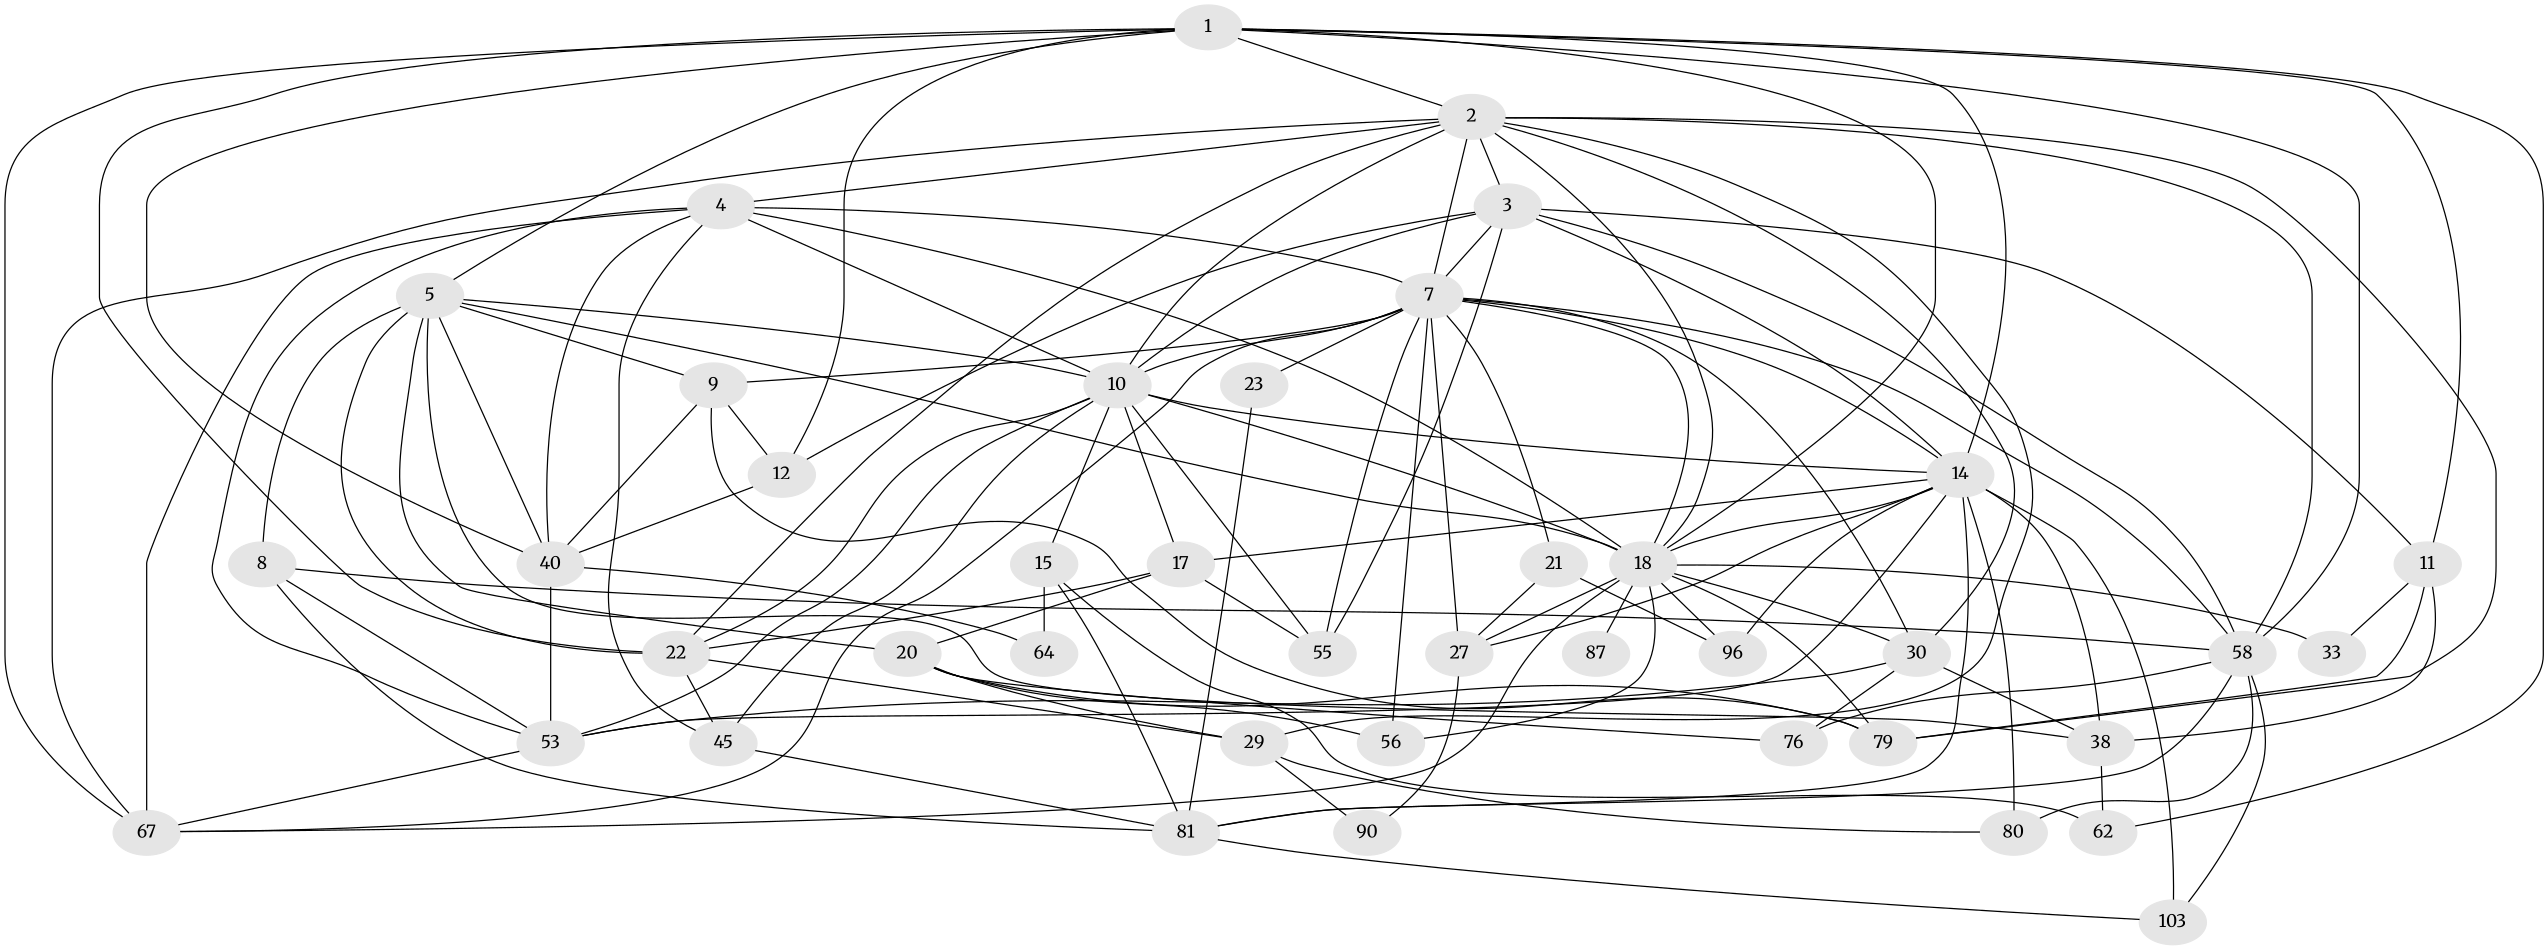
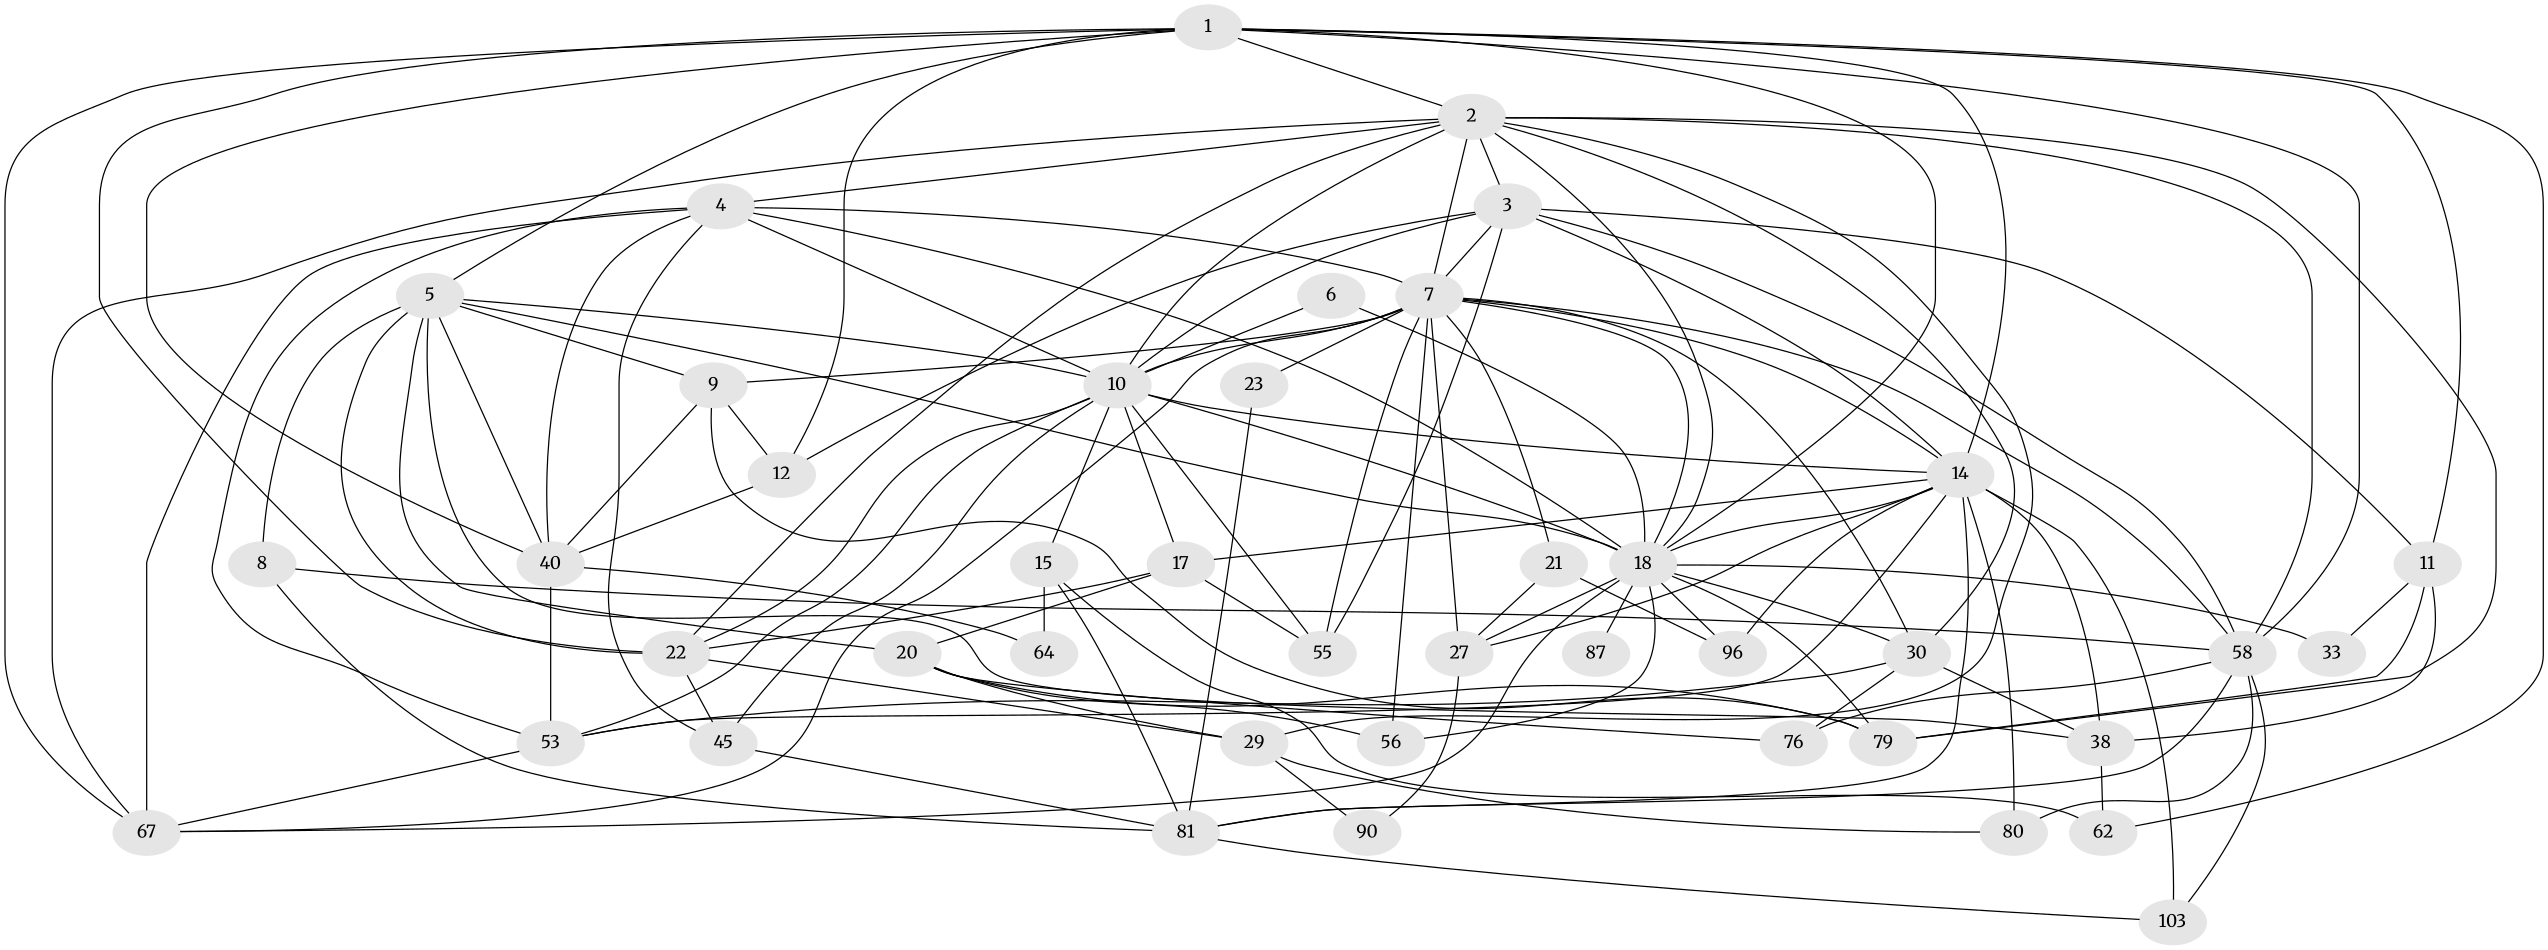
node "6": added
edge "8" -- "53": removed
